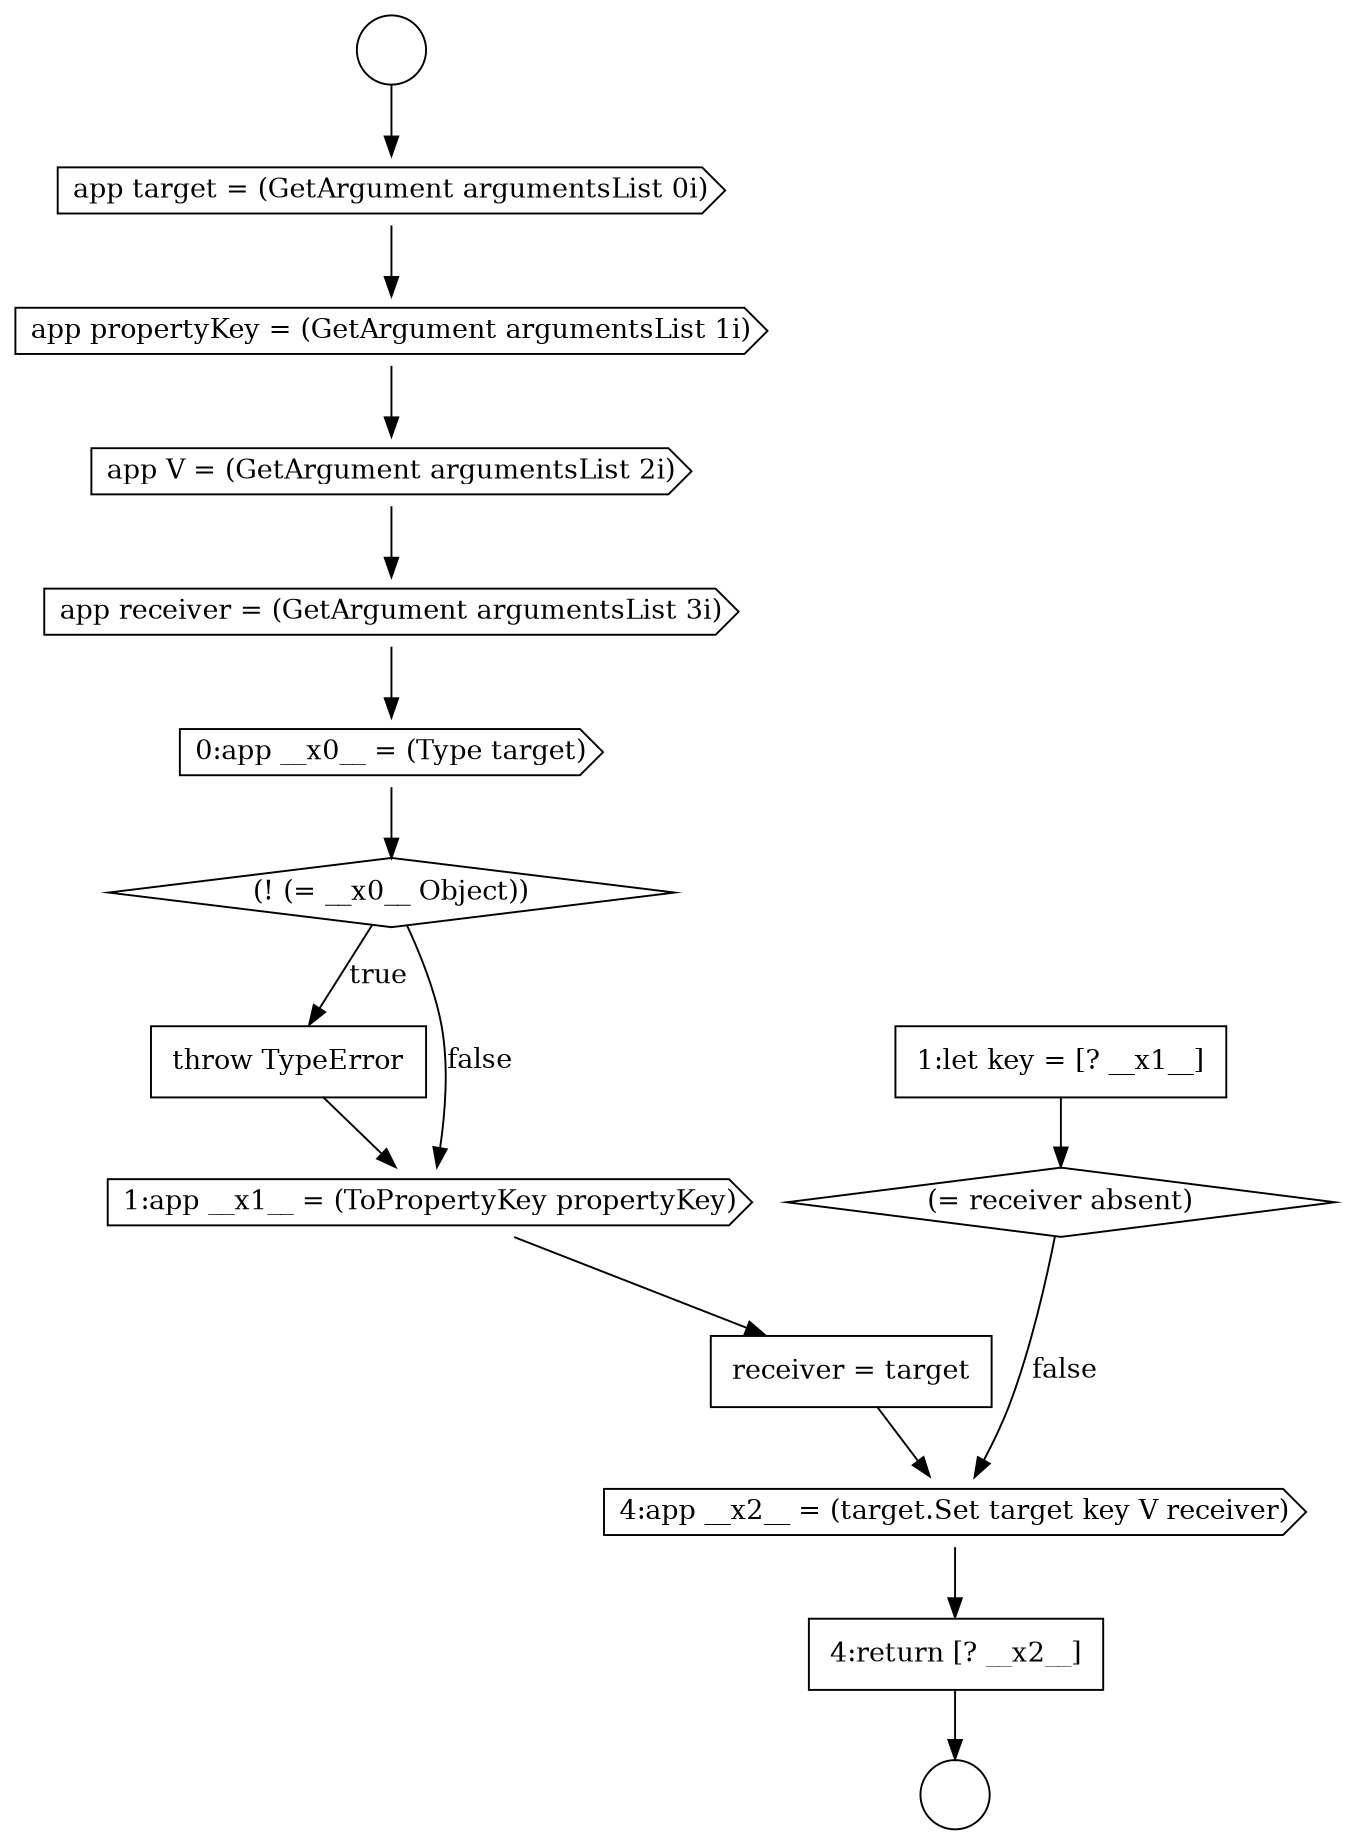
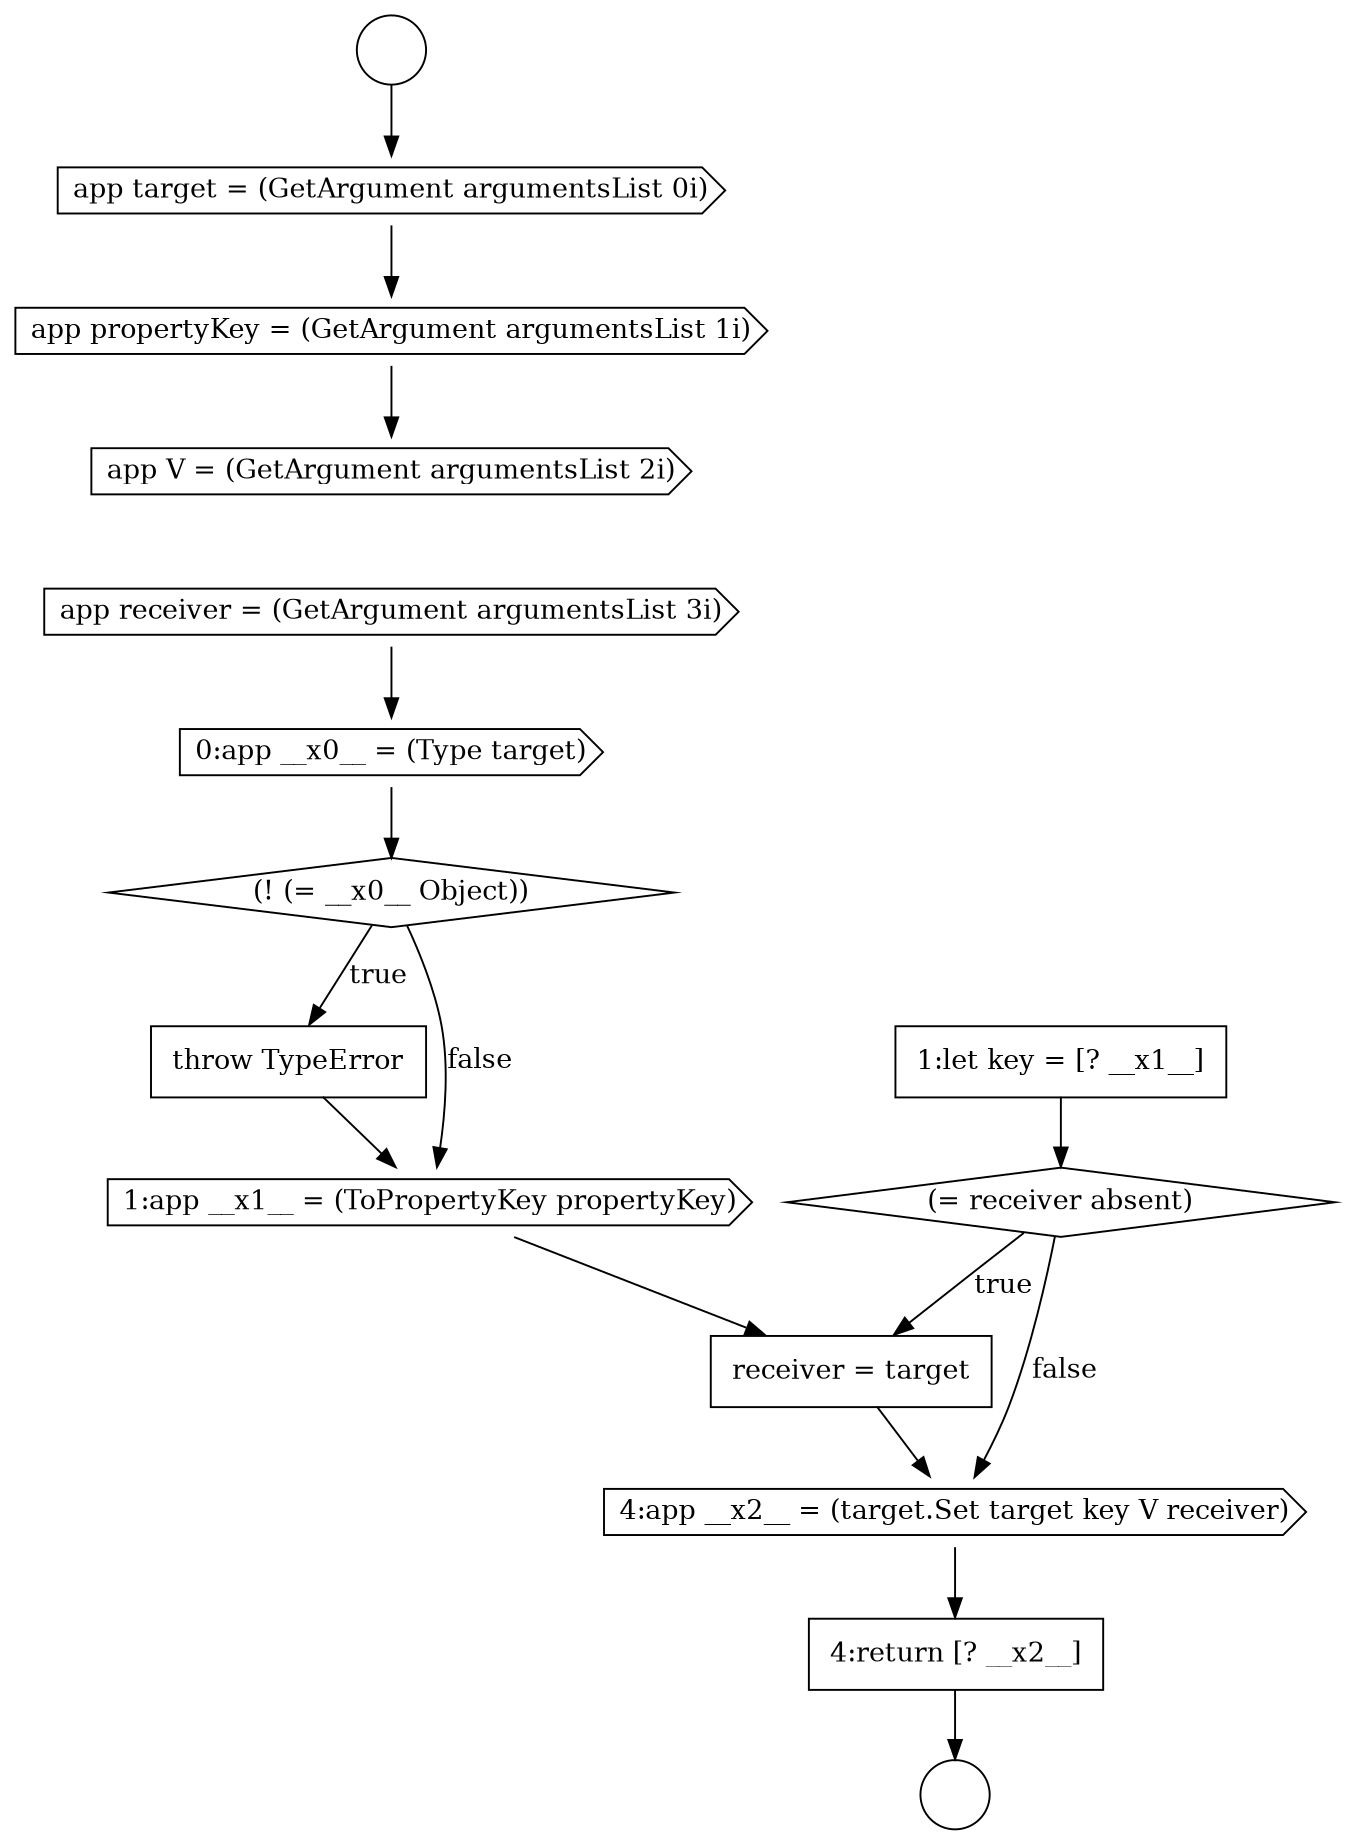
edge "app V = (GetArgument argumentsList 2i)" -> "app receiver = (GetArgument argumentsList 3i)": removed
edge "(= receiver absent)" -> "receiver = target": added, label "true"
